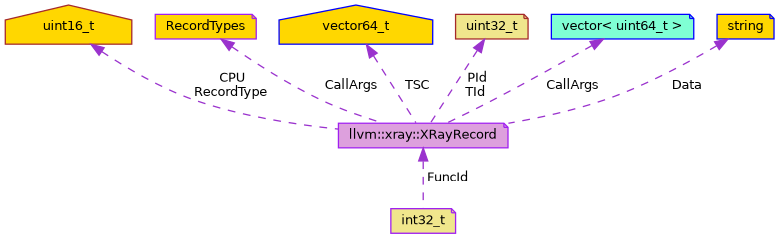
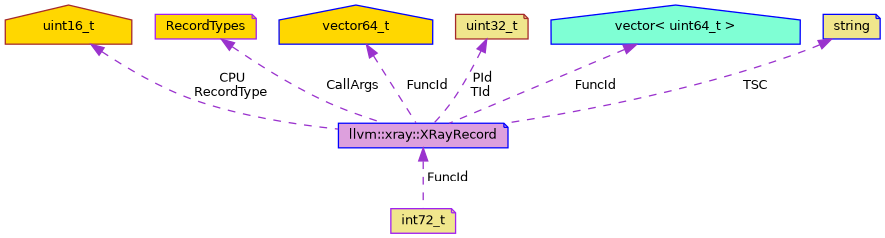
node "vector< uint64_t >": shape note -> house
node "string": fillcolor gold -> khaki
edge "llvm::xray::XRayRecord" -> "vector64_t": label " TSC" -> " FuncId"
edge "llvm::xray::XRayRecord" -> "vector< uint64_t >": label " CallArgs" -> " FuncId"
edge "llvm::xray::XRayRecord" -> "string": label " Data" -> " TSC"
node "llvm::xray::XRayRecord": color purple -> blue
node "int32_t": label "int32_t" -> "int72_t"
